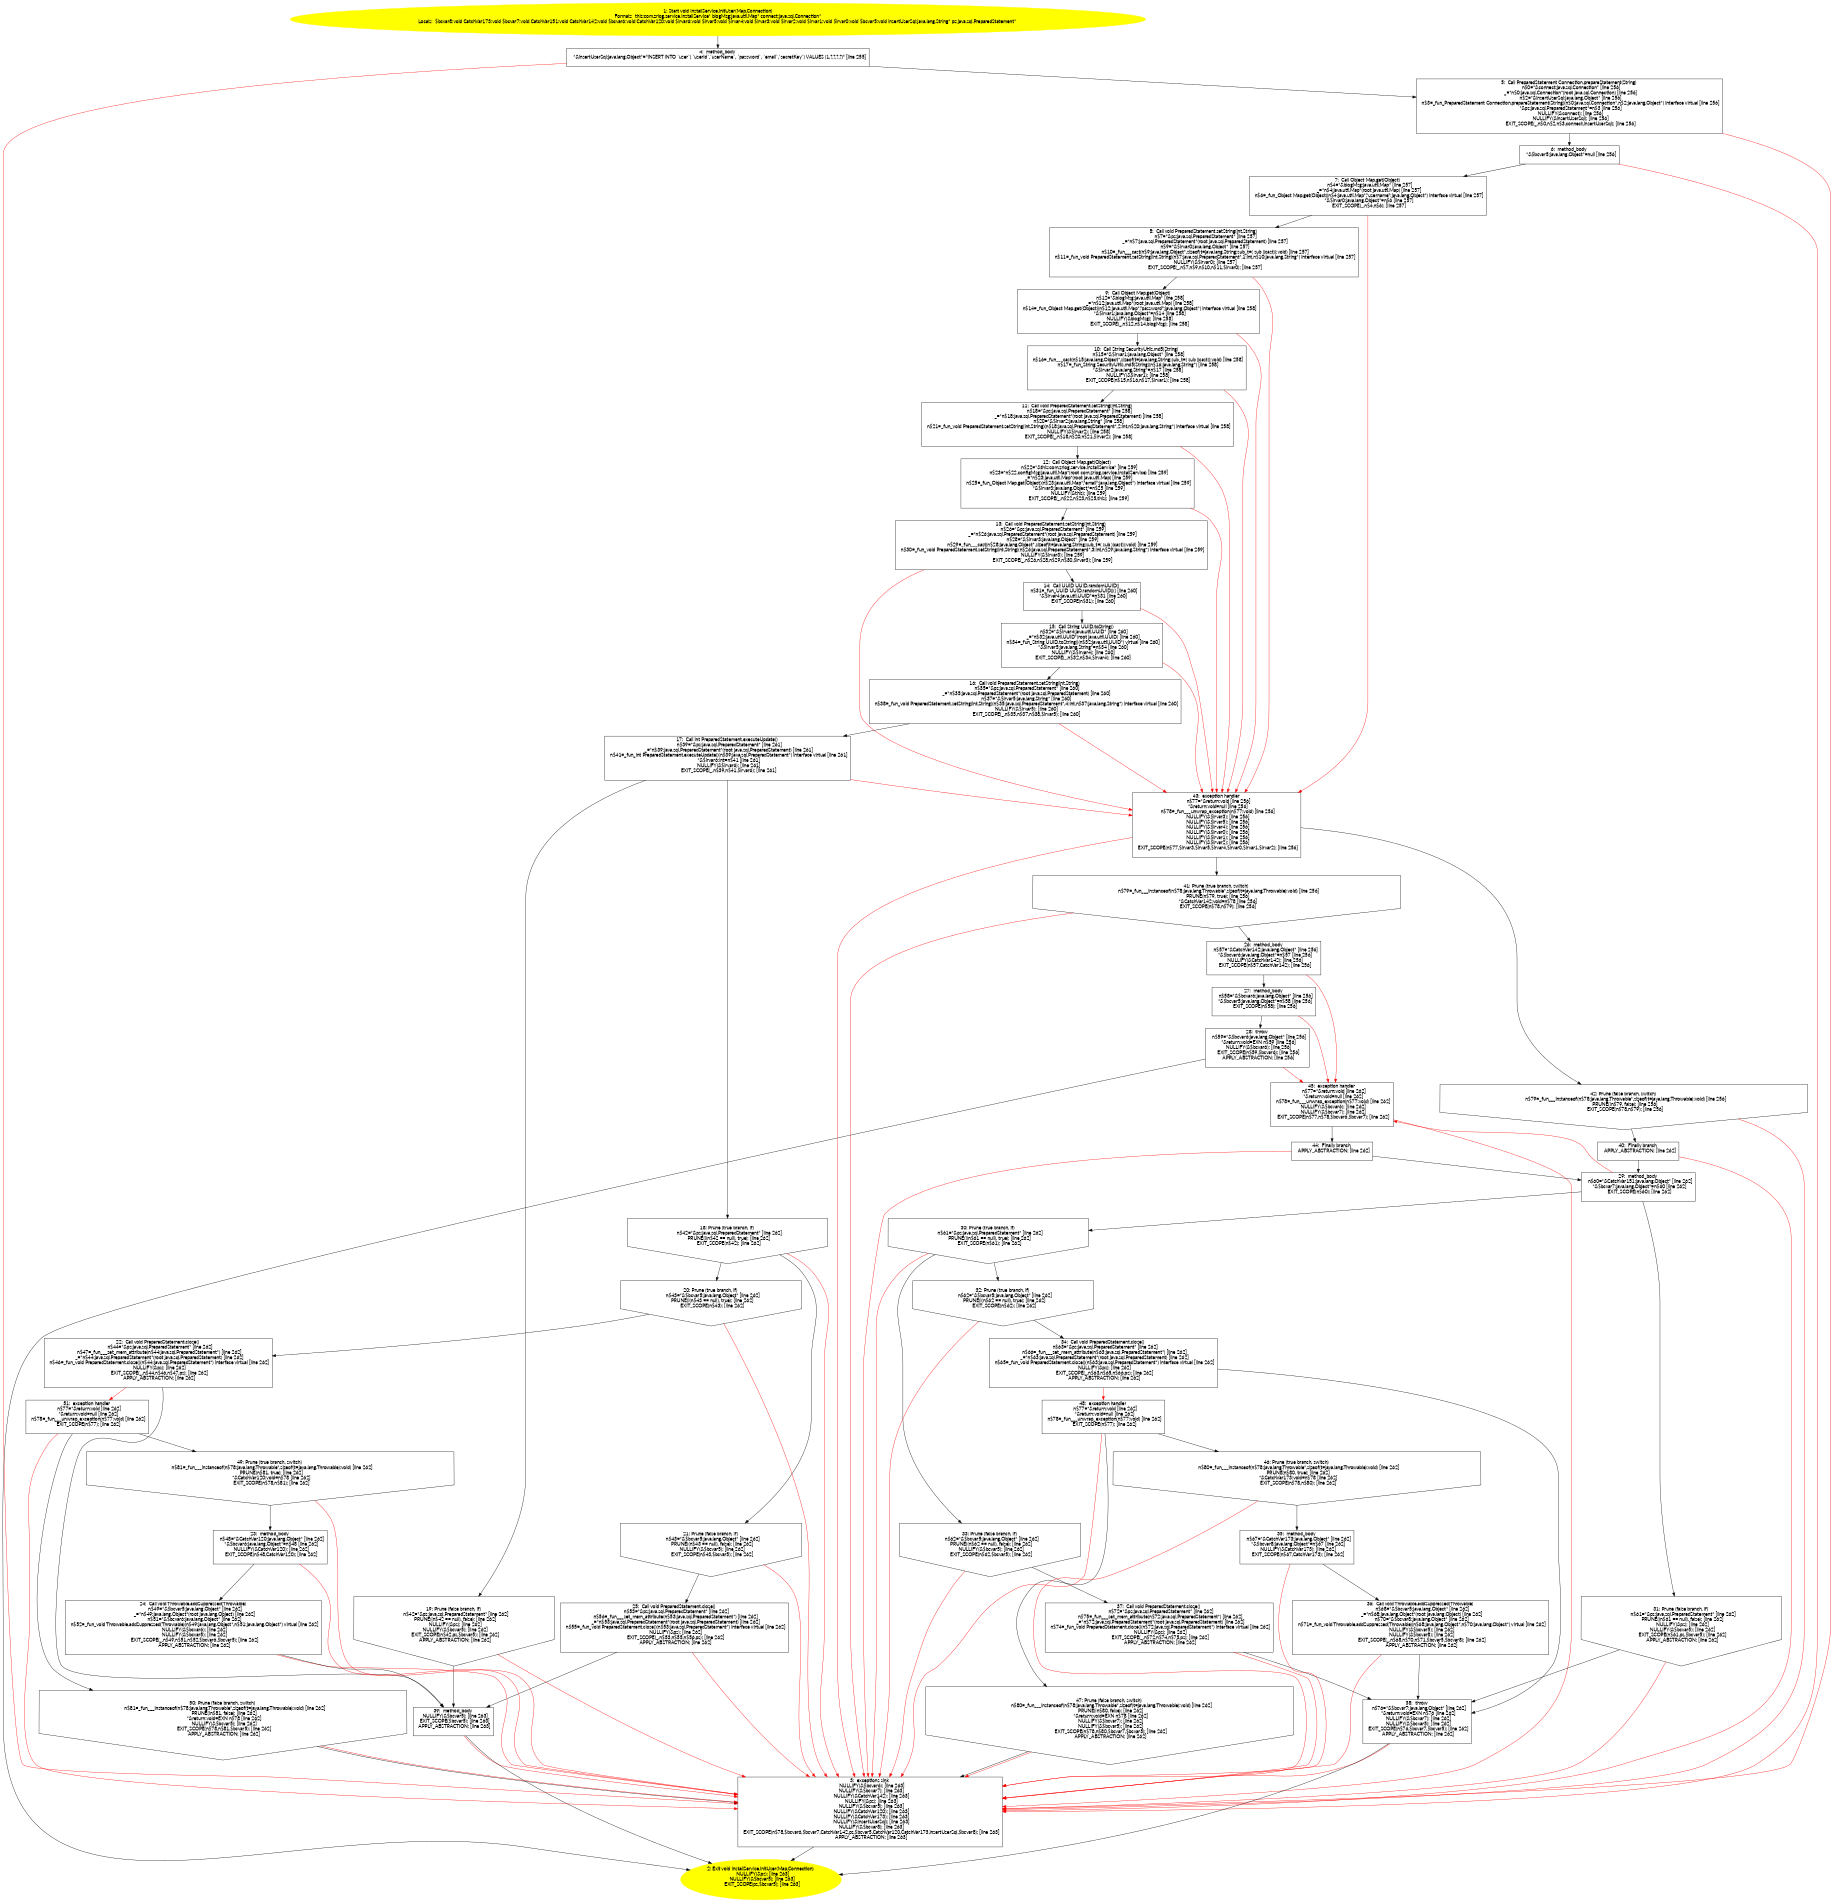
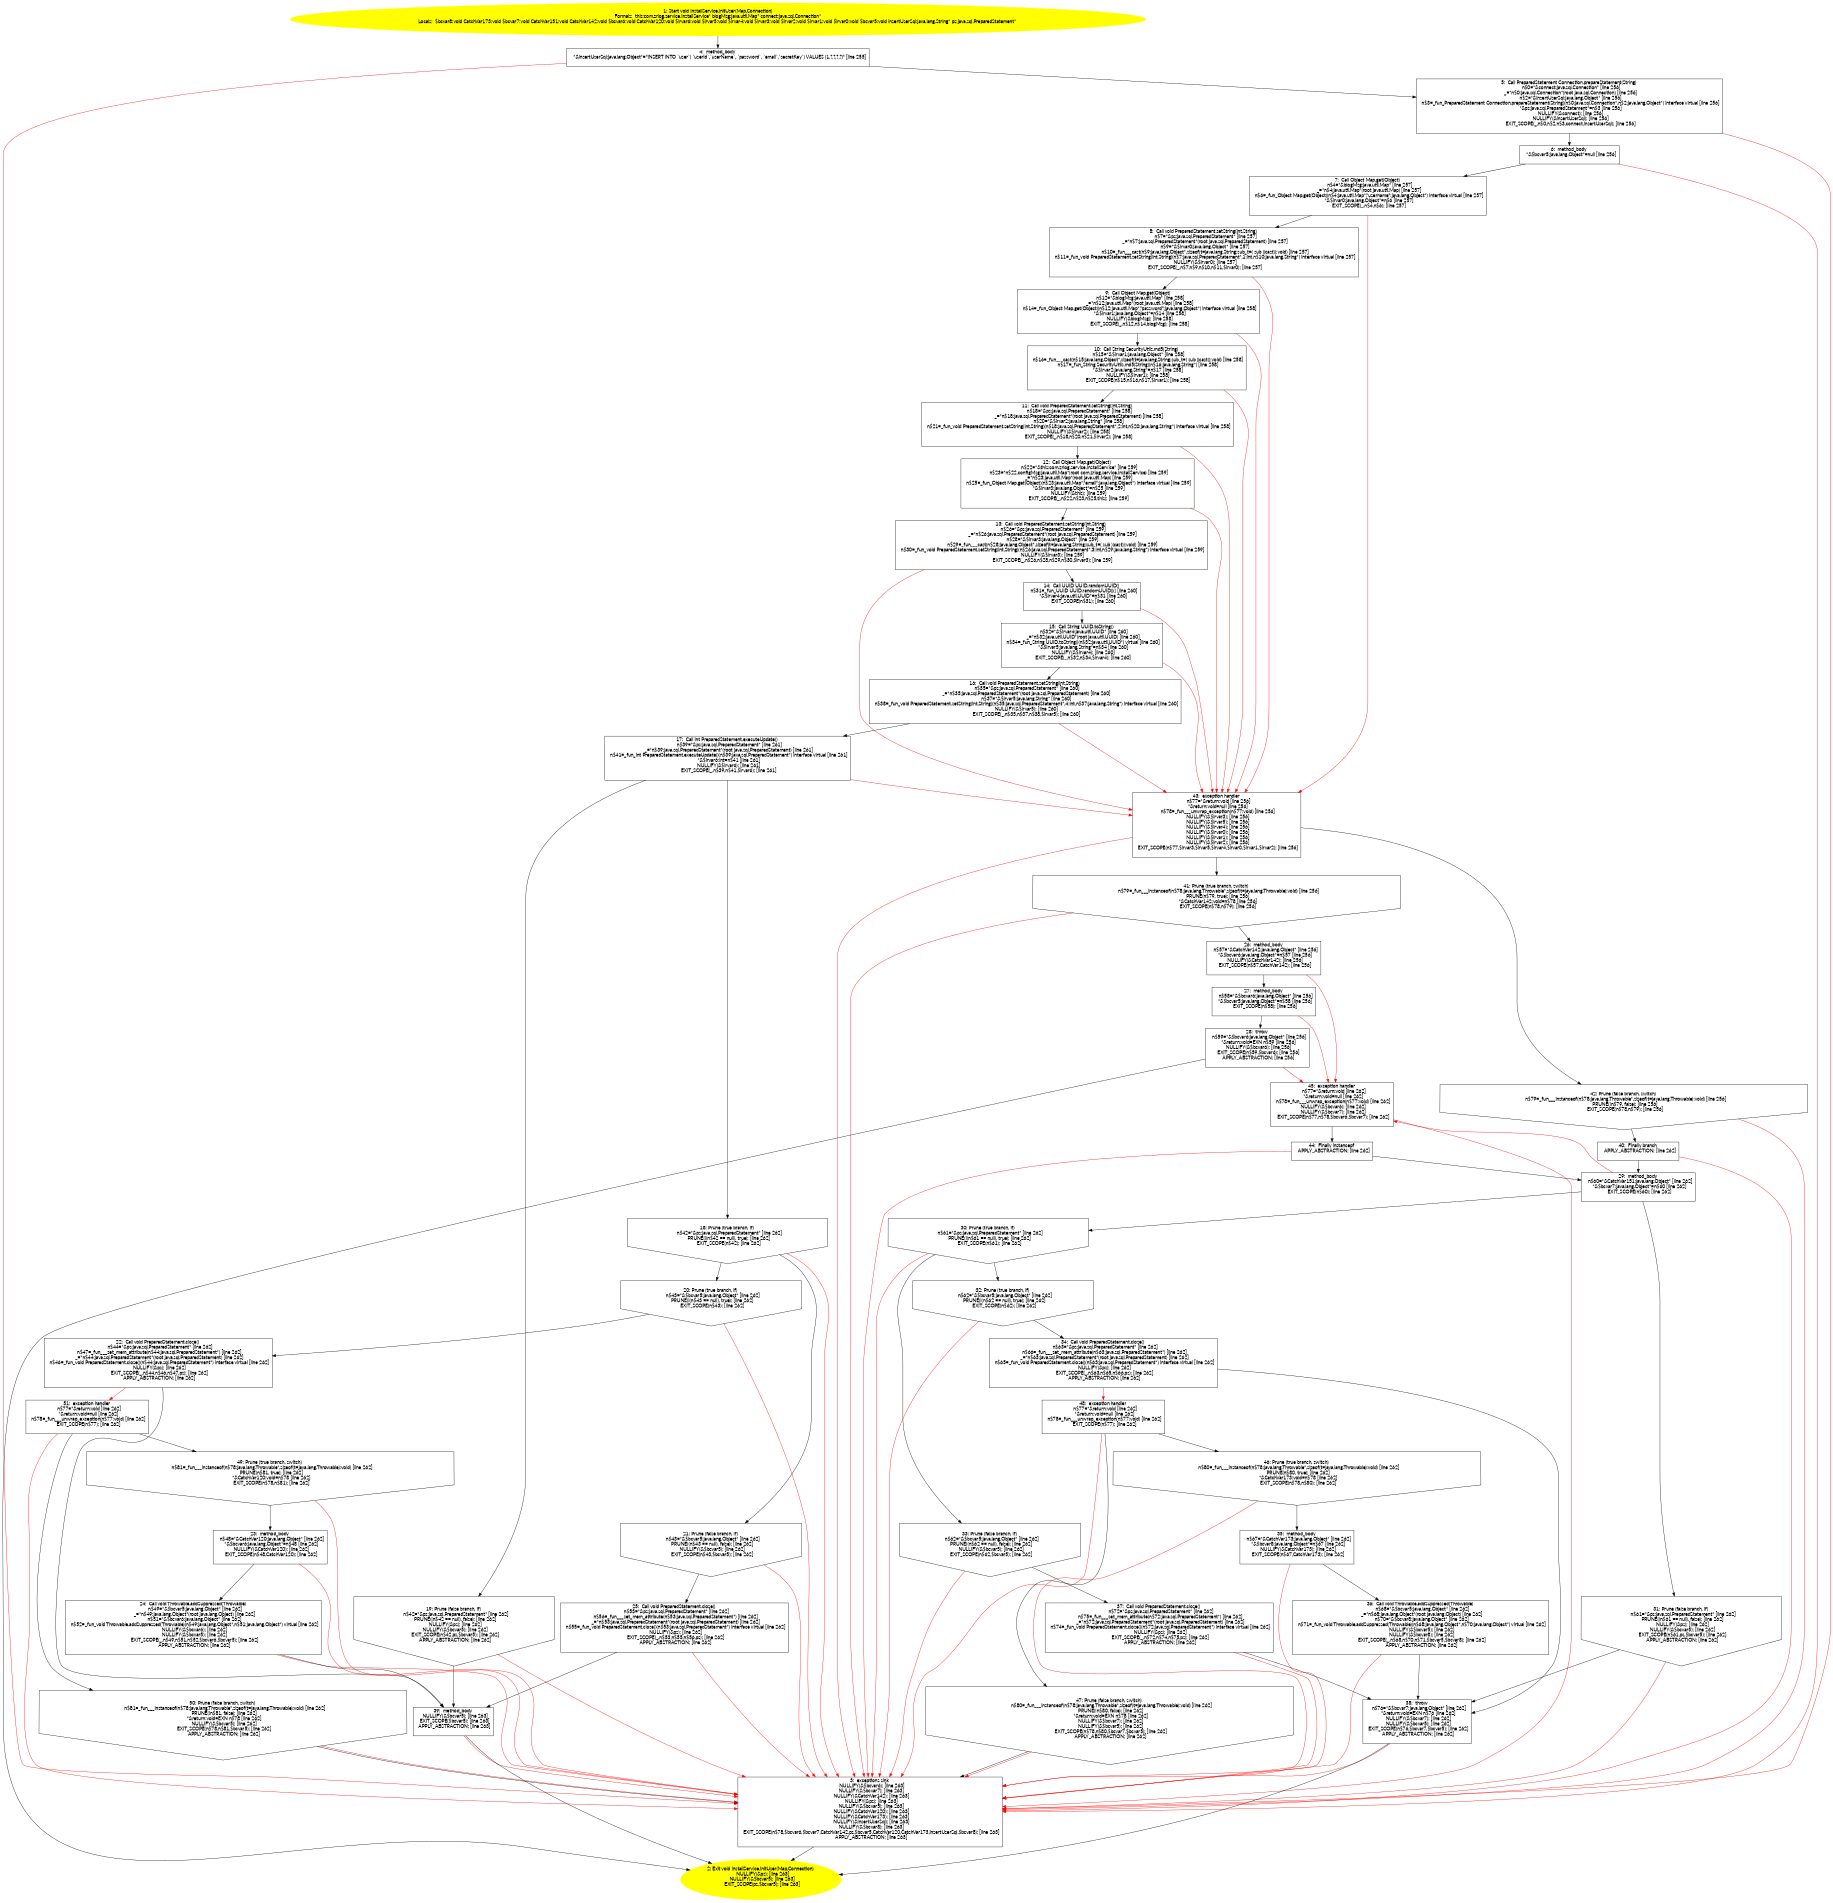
node "44:  Finally branch APPLY_ABSTRACTION; [line 262]": label "44:  Finally branch APPLY_ABSTRACTION; [line 262]" -> "44:  Finally instanceof APPLY_ABSTRACTION; [line 262]"
